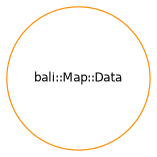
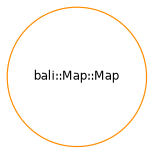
node "bali::Map::Data": label "bali::Map::Data" -> "bali::Map::Map"
